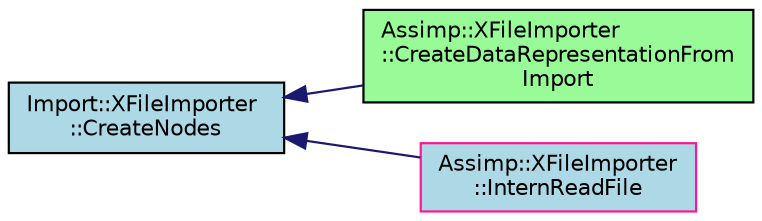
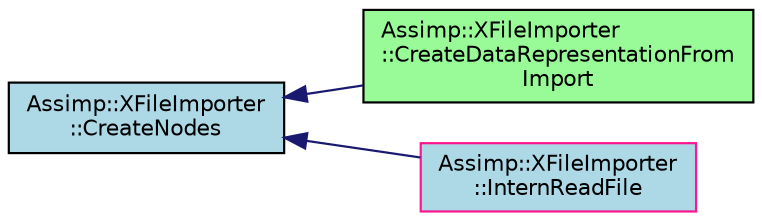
node "Import::XFileImporter ::CreateNodes": label "Import::XFileImporter ::CreateNodes" -> "Assimp::XFileImporter ::CreateNodes"
